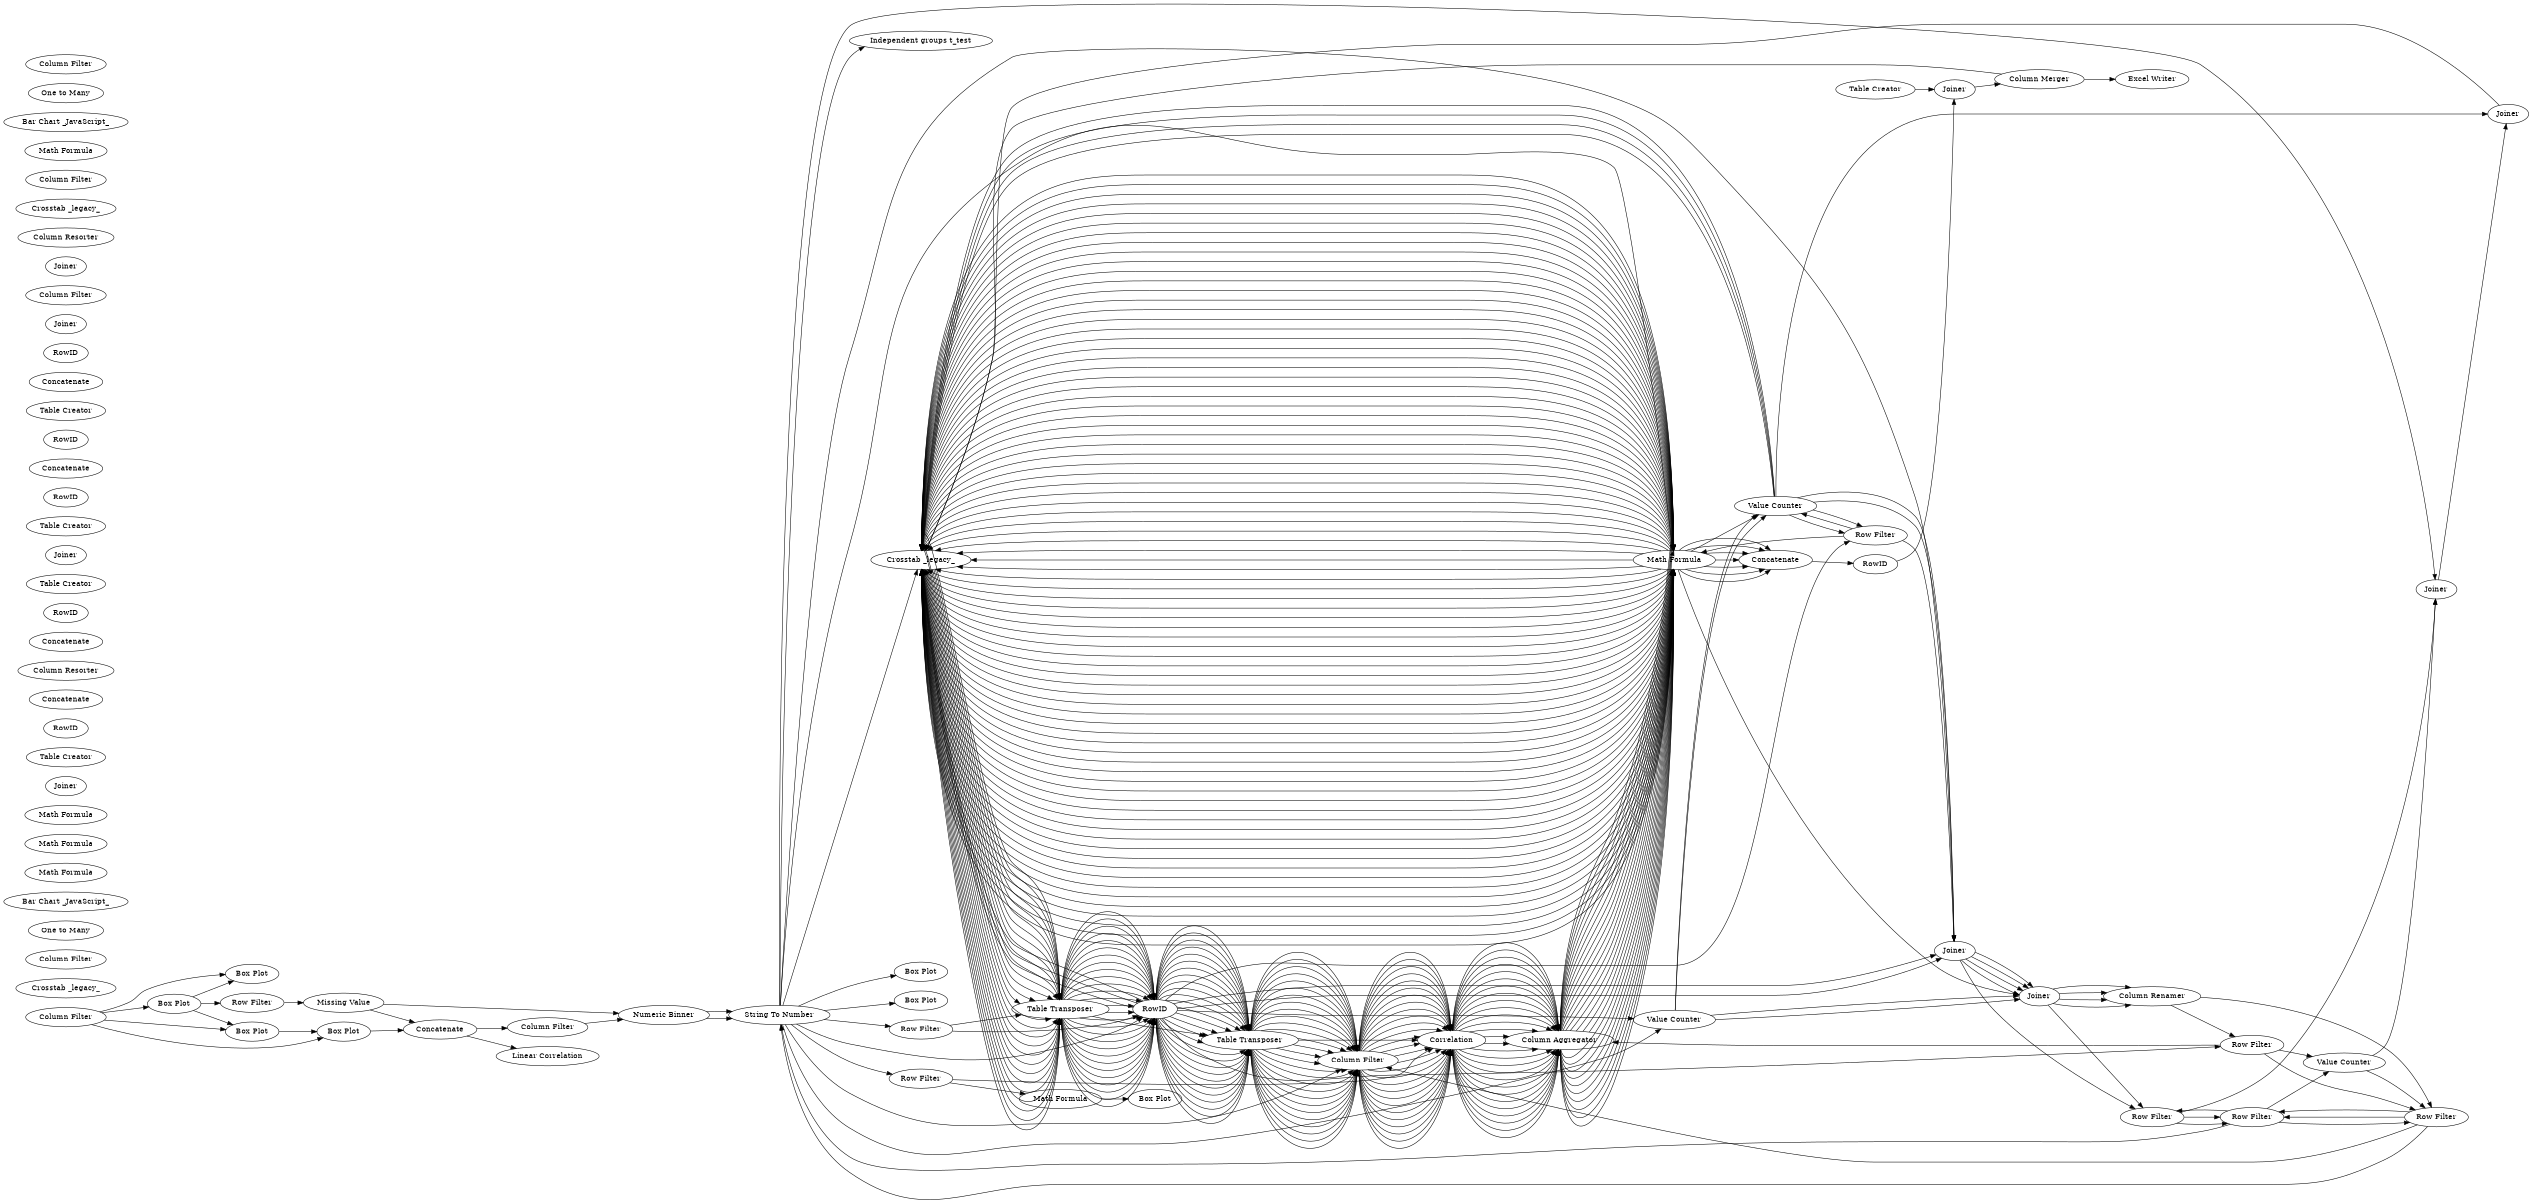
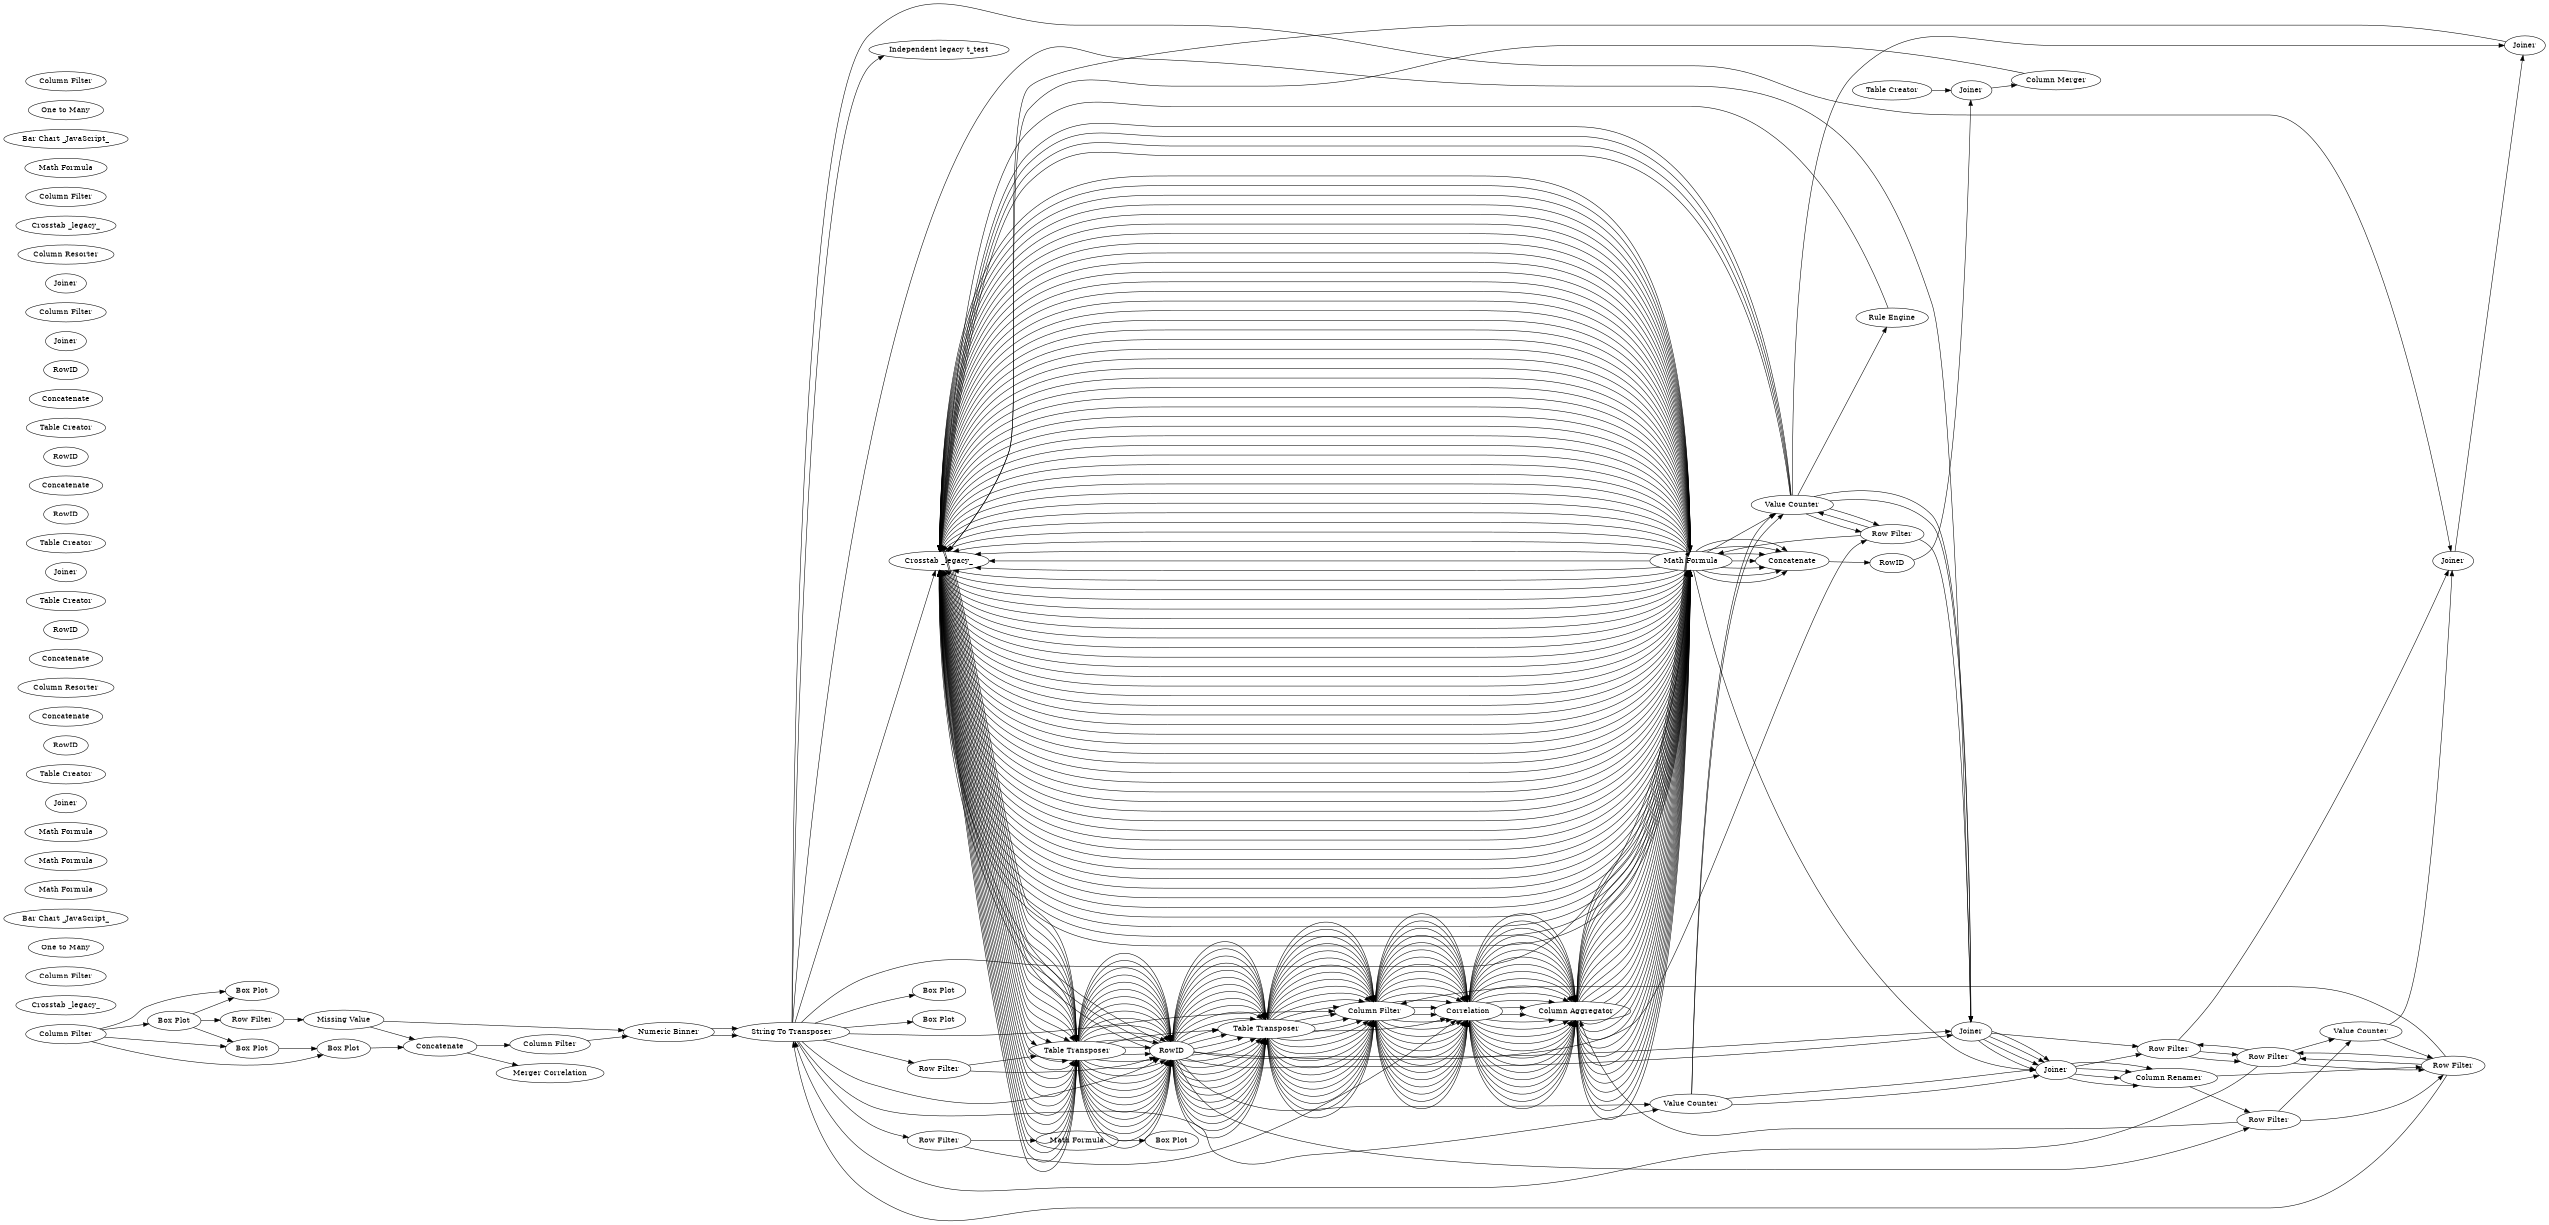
node "Independent groups t_test": label "Independent groups t_test" -> "Independent legacy t_test"
node "Excel Writer": removed
node "Rule Engine": added
node "String To Number": label "String To Number" -> "String To Transposer"
node "Linear Correlation": label "Linear Correlation" -> "Merger Correlation"
